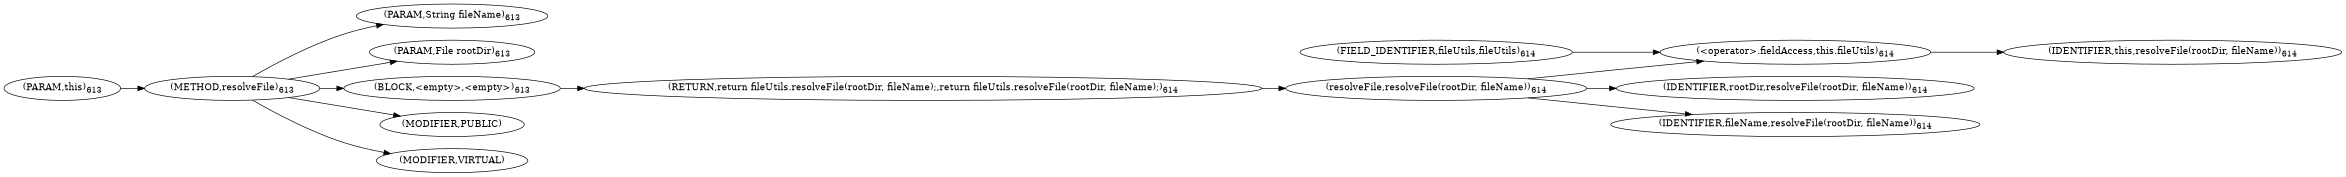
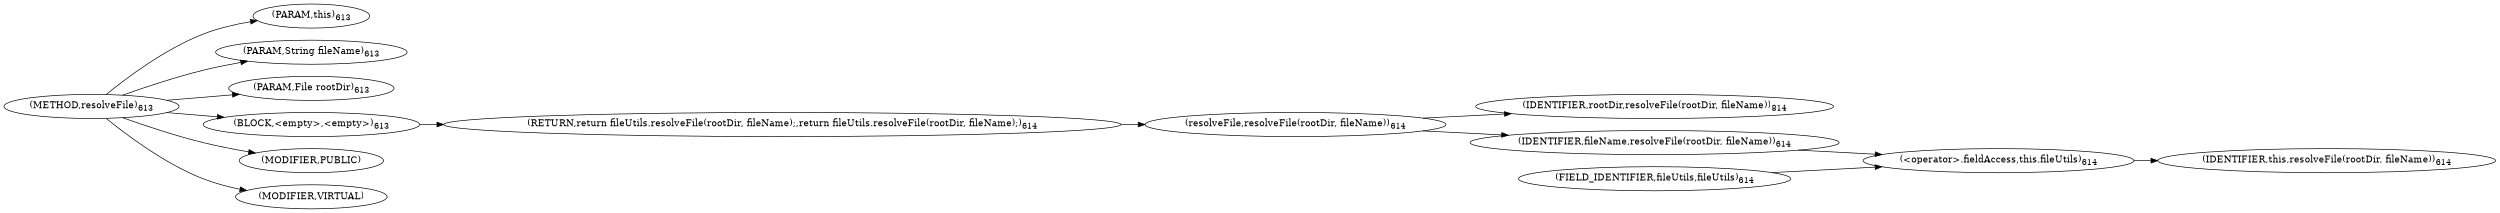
edge "(resolveFile,resolveFile(rootDir, fileName))" -> "(<operator>.fieldAccess,this.fileUtils)": now "(IDENTIFIER,fileName,resolveFile(rootDir, fileName))" -> "(<operator>.fieldAccess,this.fileUtils)"
node "(IDENTIFIER,rootDir,resolveFile(rootDir, fileName))": text "614" -> "814"
edge "(PARAM,this)" -> "(METHOD,resolveFile)": reversed
